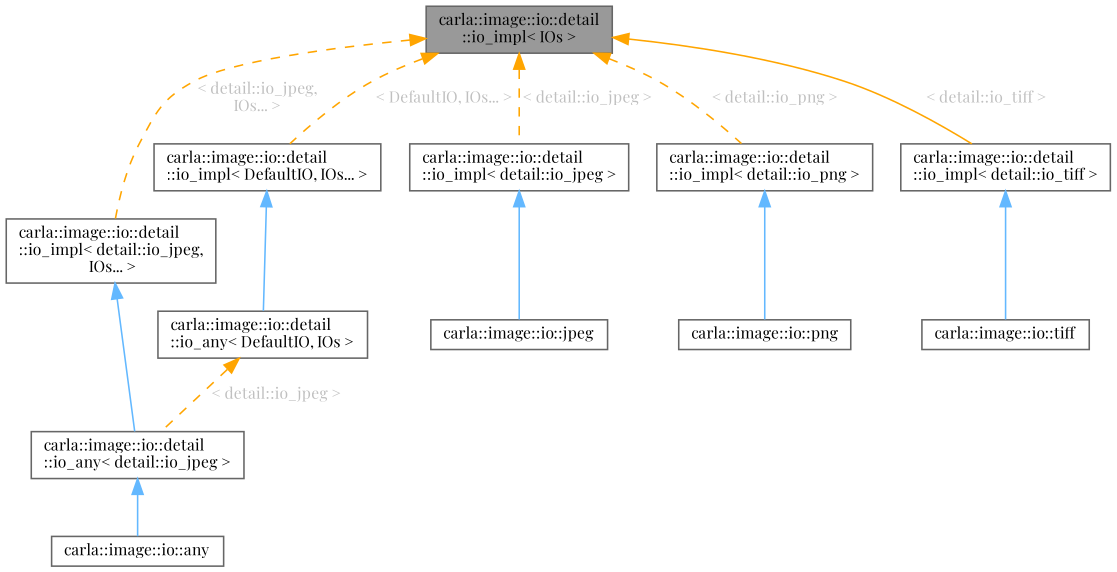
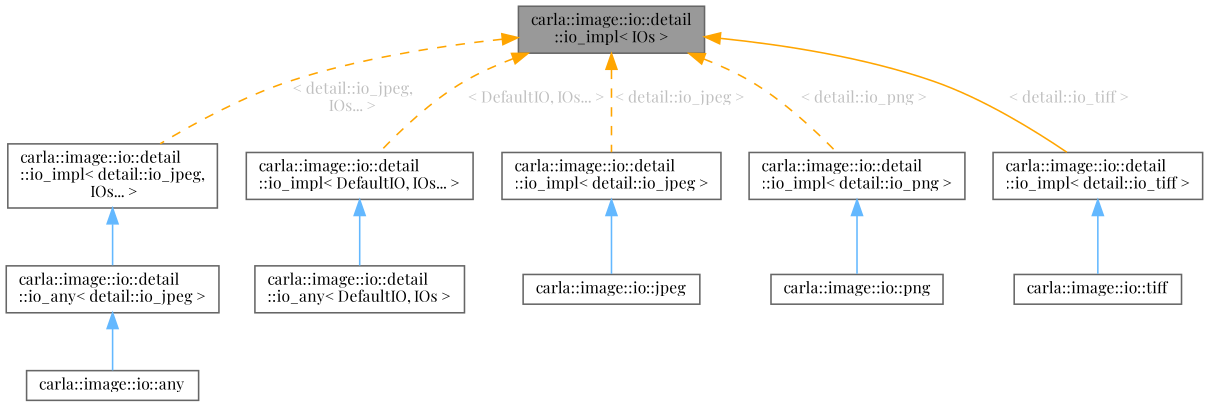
edge "carla::image::io::detail ::io_any< detail::io_jpeg >" -> "carla::image::io::detail ::io_any< DefaultIO, IOs >": removed, label "< detail::io_jpeg >"
